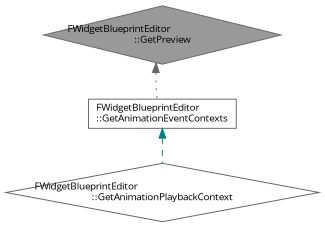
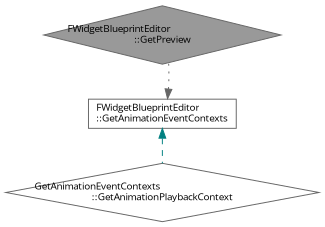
edge "FWidgetBlueprintEditor ::GetAnimationEventContexts" -> "FWidgetBlueprintEditor ::GetPreview": reversed
node "FWidgetBlueprintEditor ::GetAnimationPlaybackContext": label "FWidgetBlueprintEditor ::GetAnimationPlaybackContext" -> "GetAnimationEventContexts ::GetAnimationPlaybackContext"
